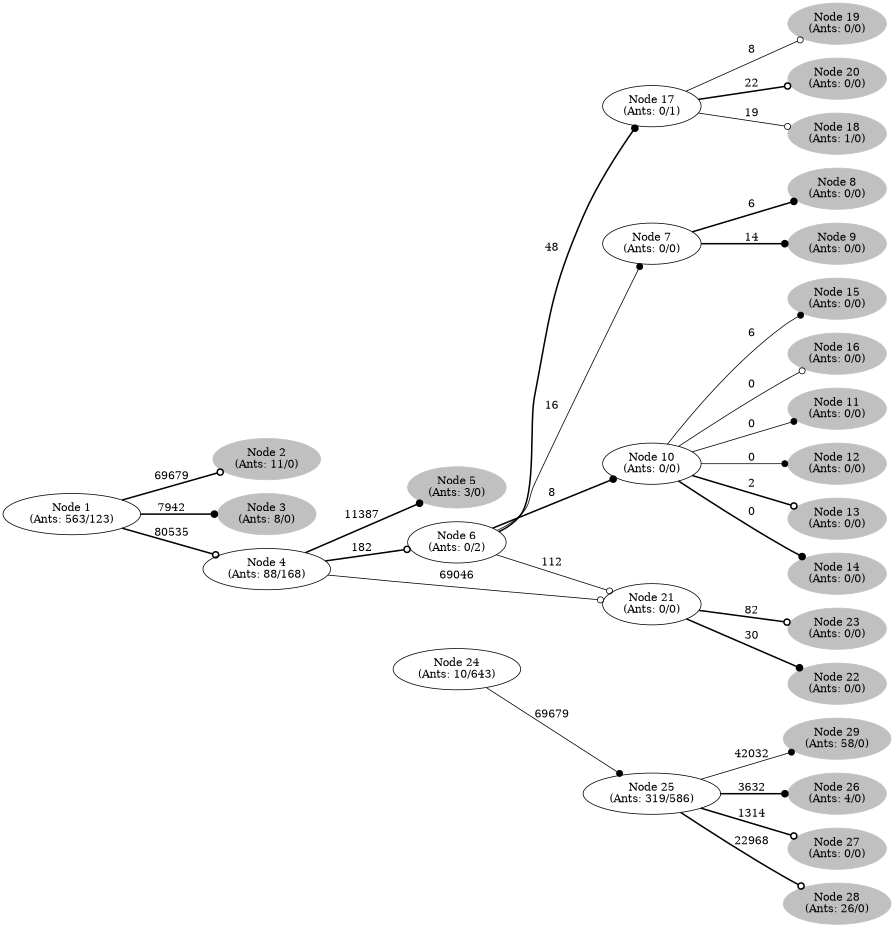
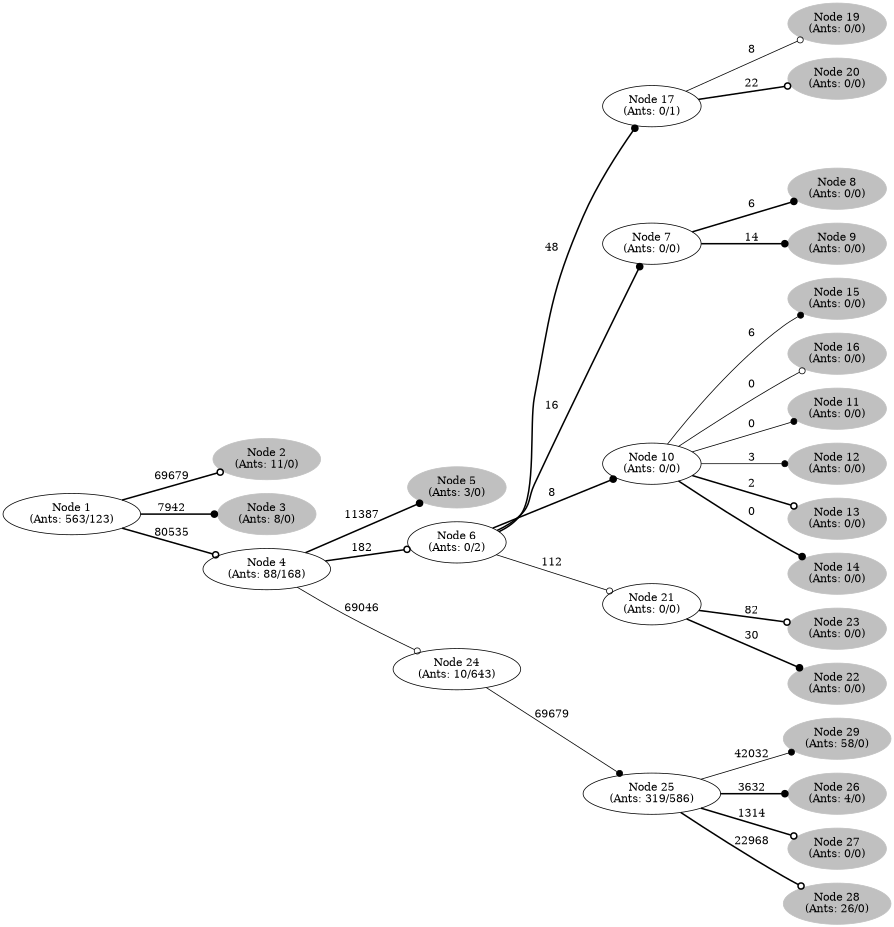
node "Node 18 (Ants: 1/0)": removed
edge "Node 6 (Ants: 0/2)" -> "Node 7 (Ants: 0/0)": style solid -> bold
edge "Node 10 (Ants: 0/0)" -> "Node 12 (Ants: 0/0)": label "0" -> "3"
edge "Node 4 (Ants: 88/168)" -> "Node 21 (Ants: 0/0)": now "Node 4 (Ants: 88/168)" -> "Node 24 (Ants: 10/643)"
